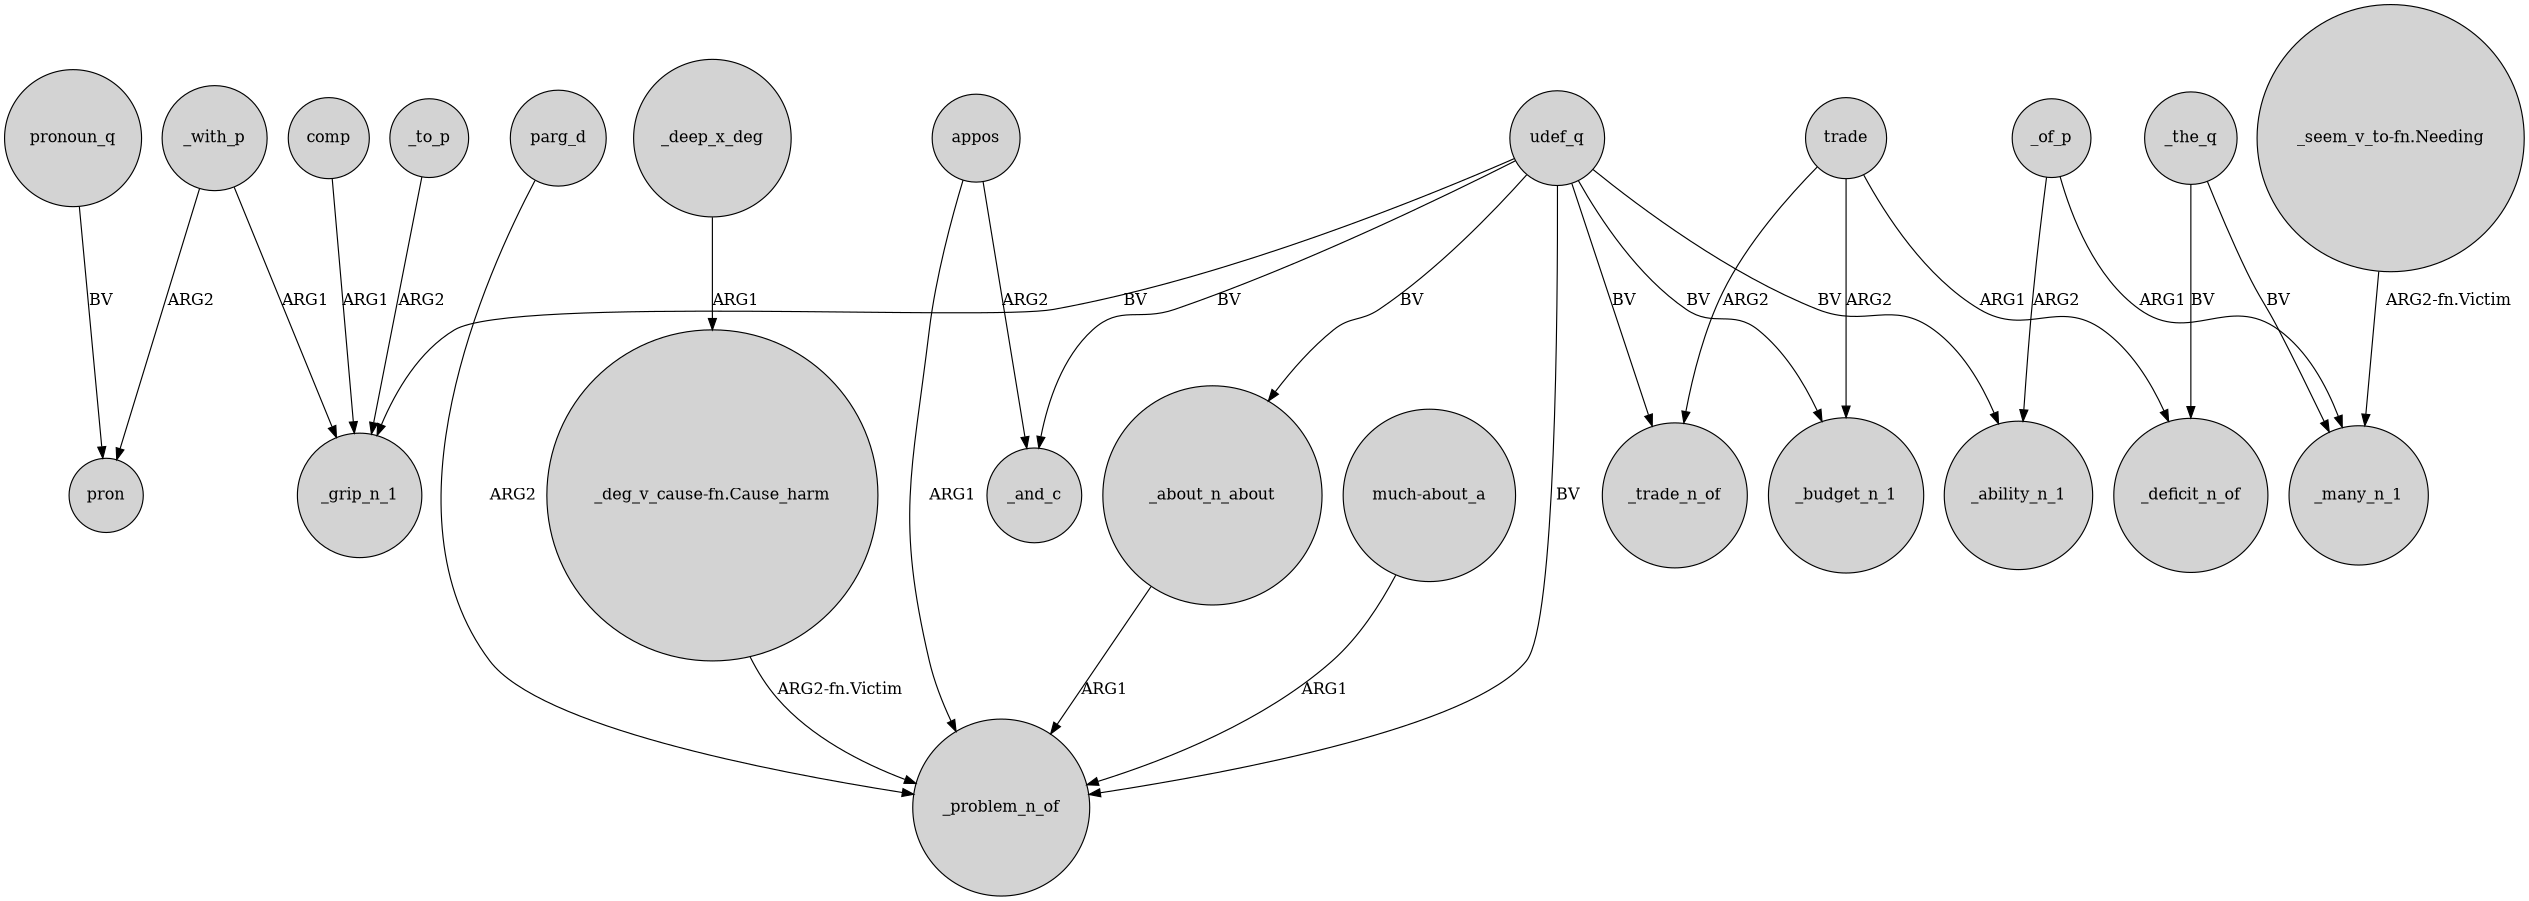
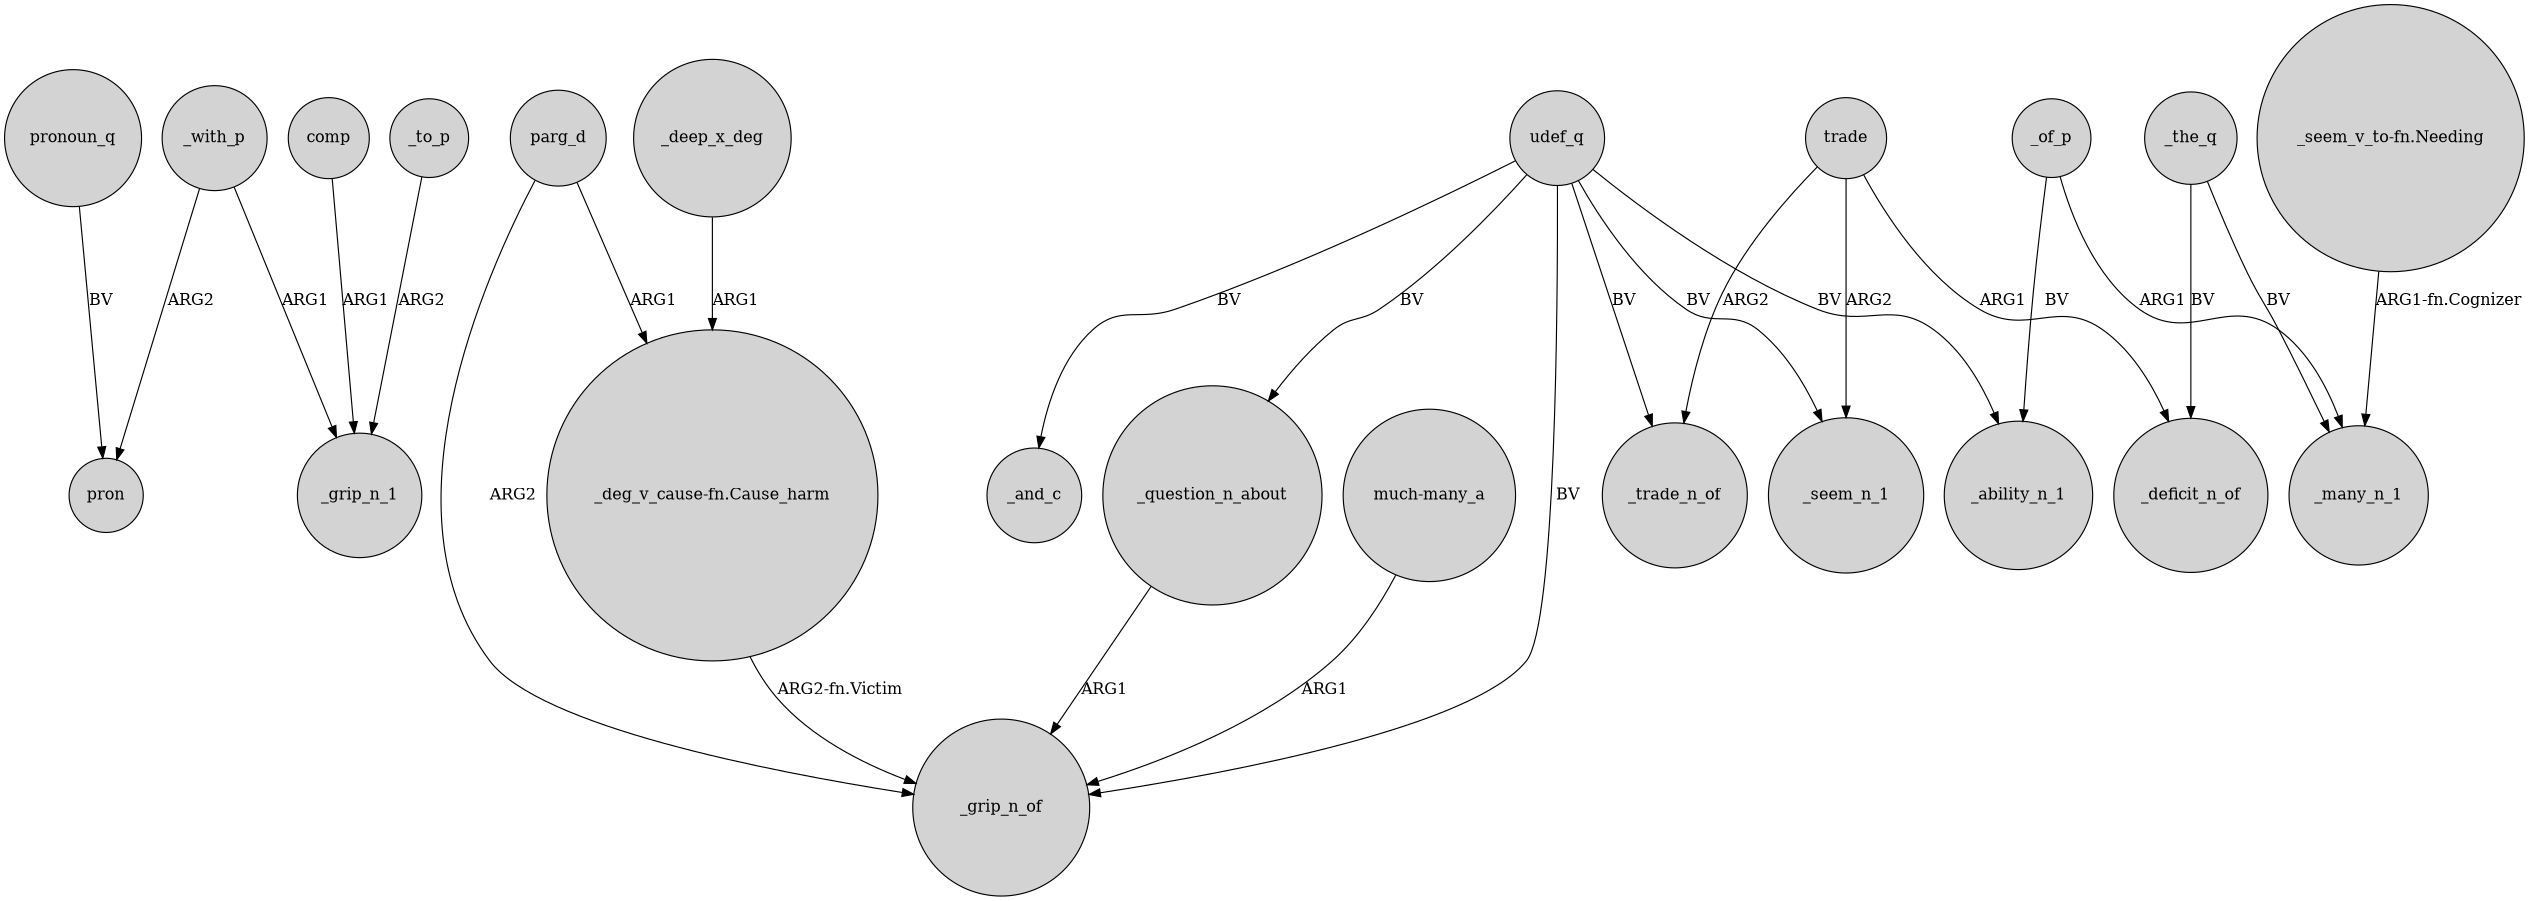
node "appos": removed
edge "parg_d" -> "_deg_v_cause-fn.Cause_harm": added, label "ARG1"
edge "_of_p" -> "_ability_n_1": label "ARG2" -> "BV"
edge "_seem_v_to-fn.Needing" -> "_many_n_1": label "ARG2-fn.Victim" -> "ARG1-fn.Cognizer"
edge "udef_q" -> "_grip_n_1": removed, label "BV"
node "_about_n_about": label "_about_n_about" -> "_question_n_about"
node "much-about_a": label "much-about_a" -> "much-many_a"
node "_budget_n_1": label "_budget_n_1" -> "_seem_n_1"
node "_problem_n_of": label "_problem_n_of" -> "_grip_n_of"
